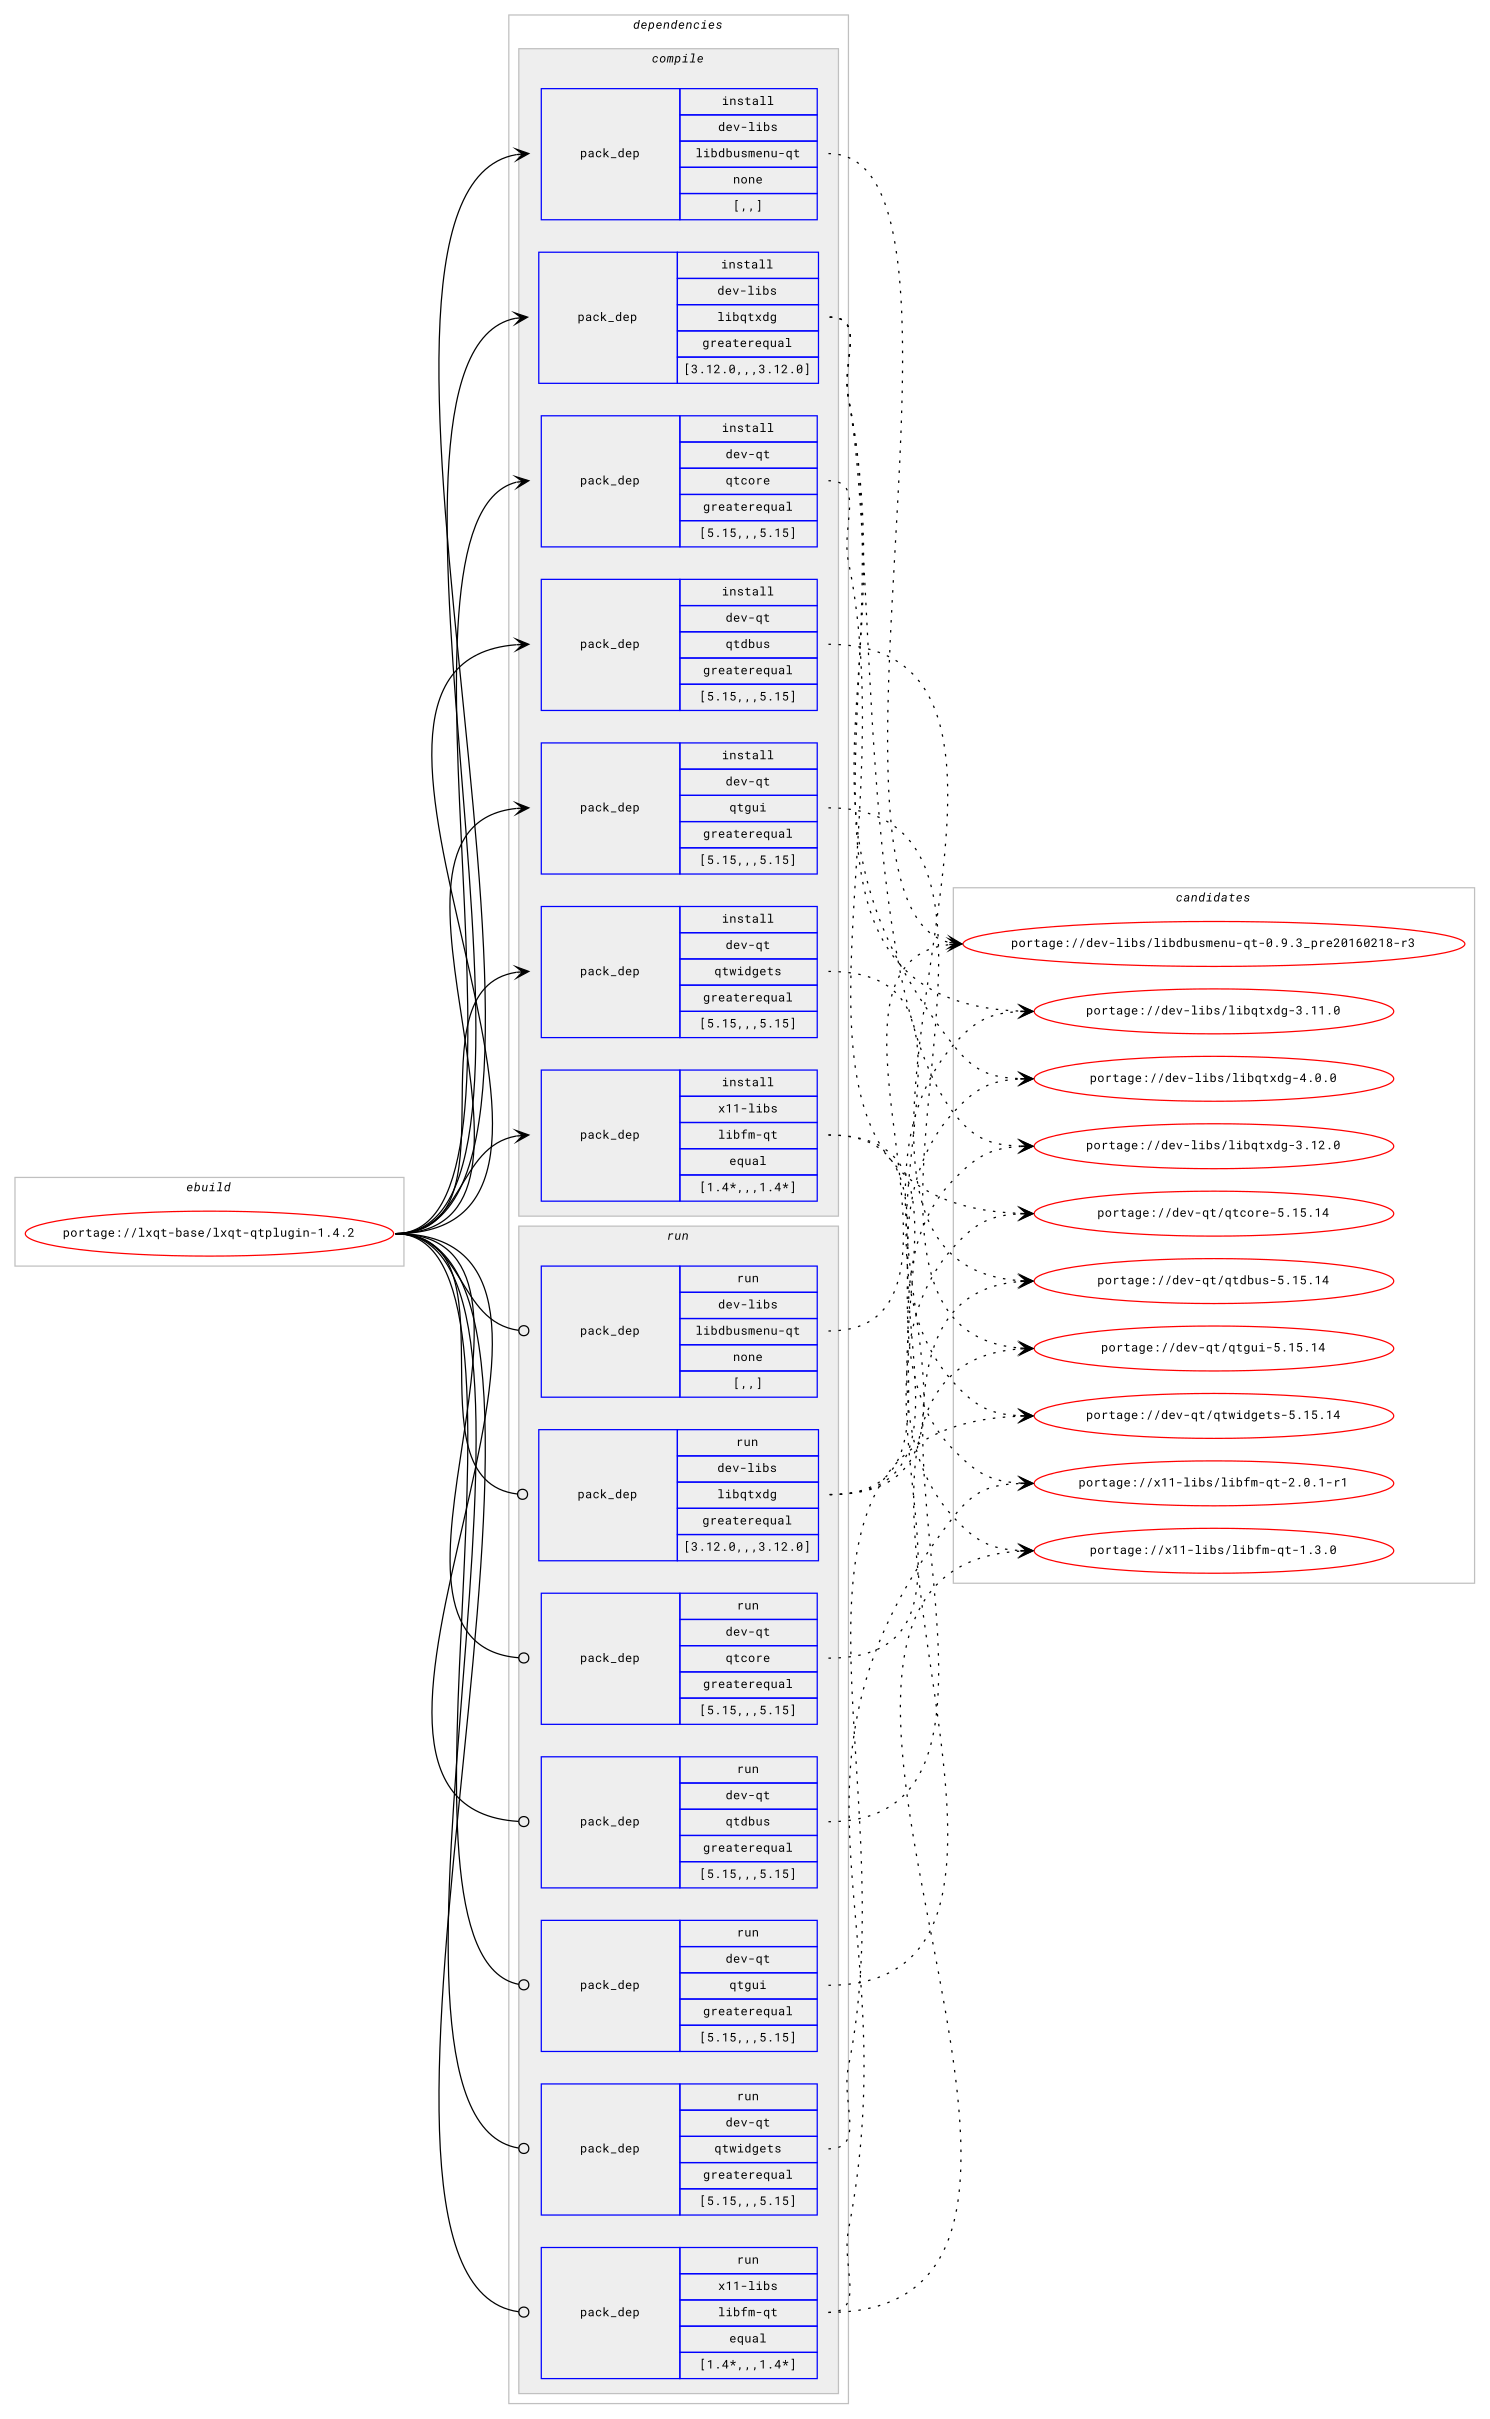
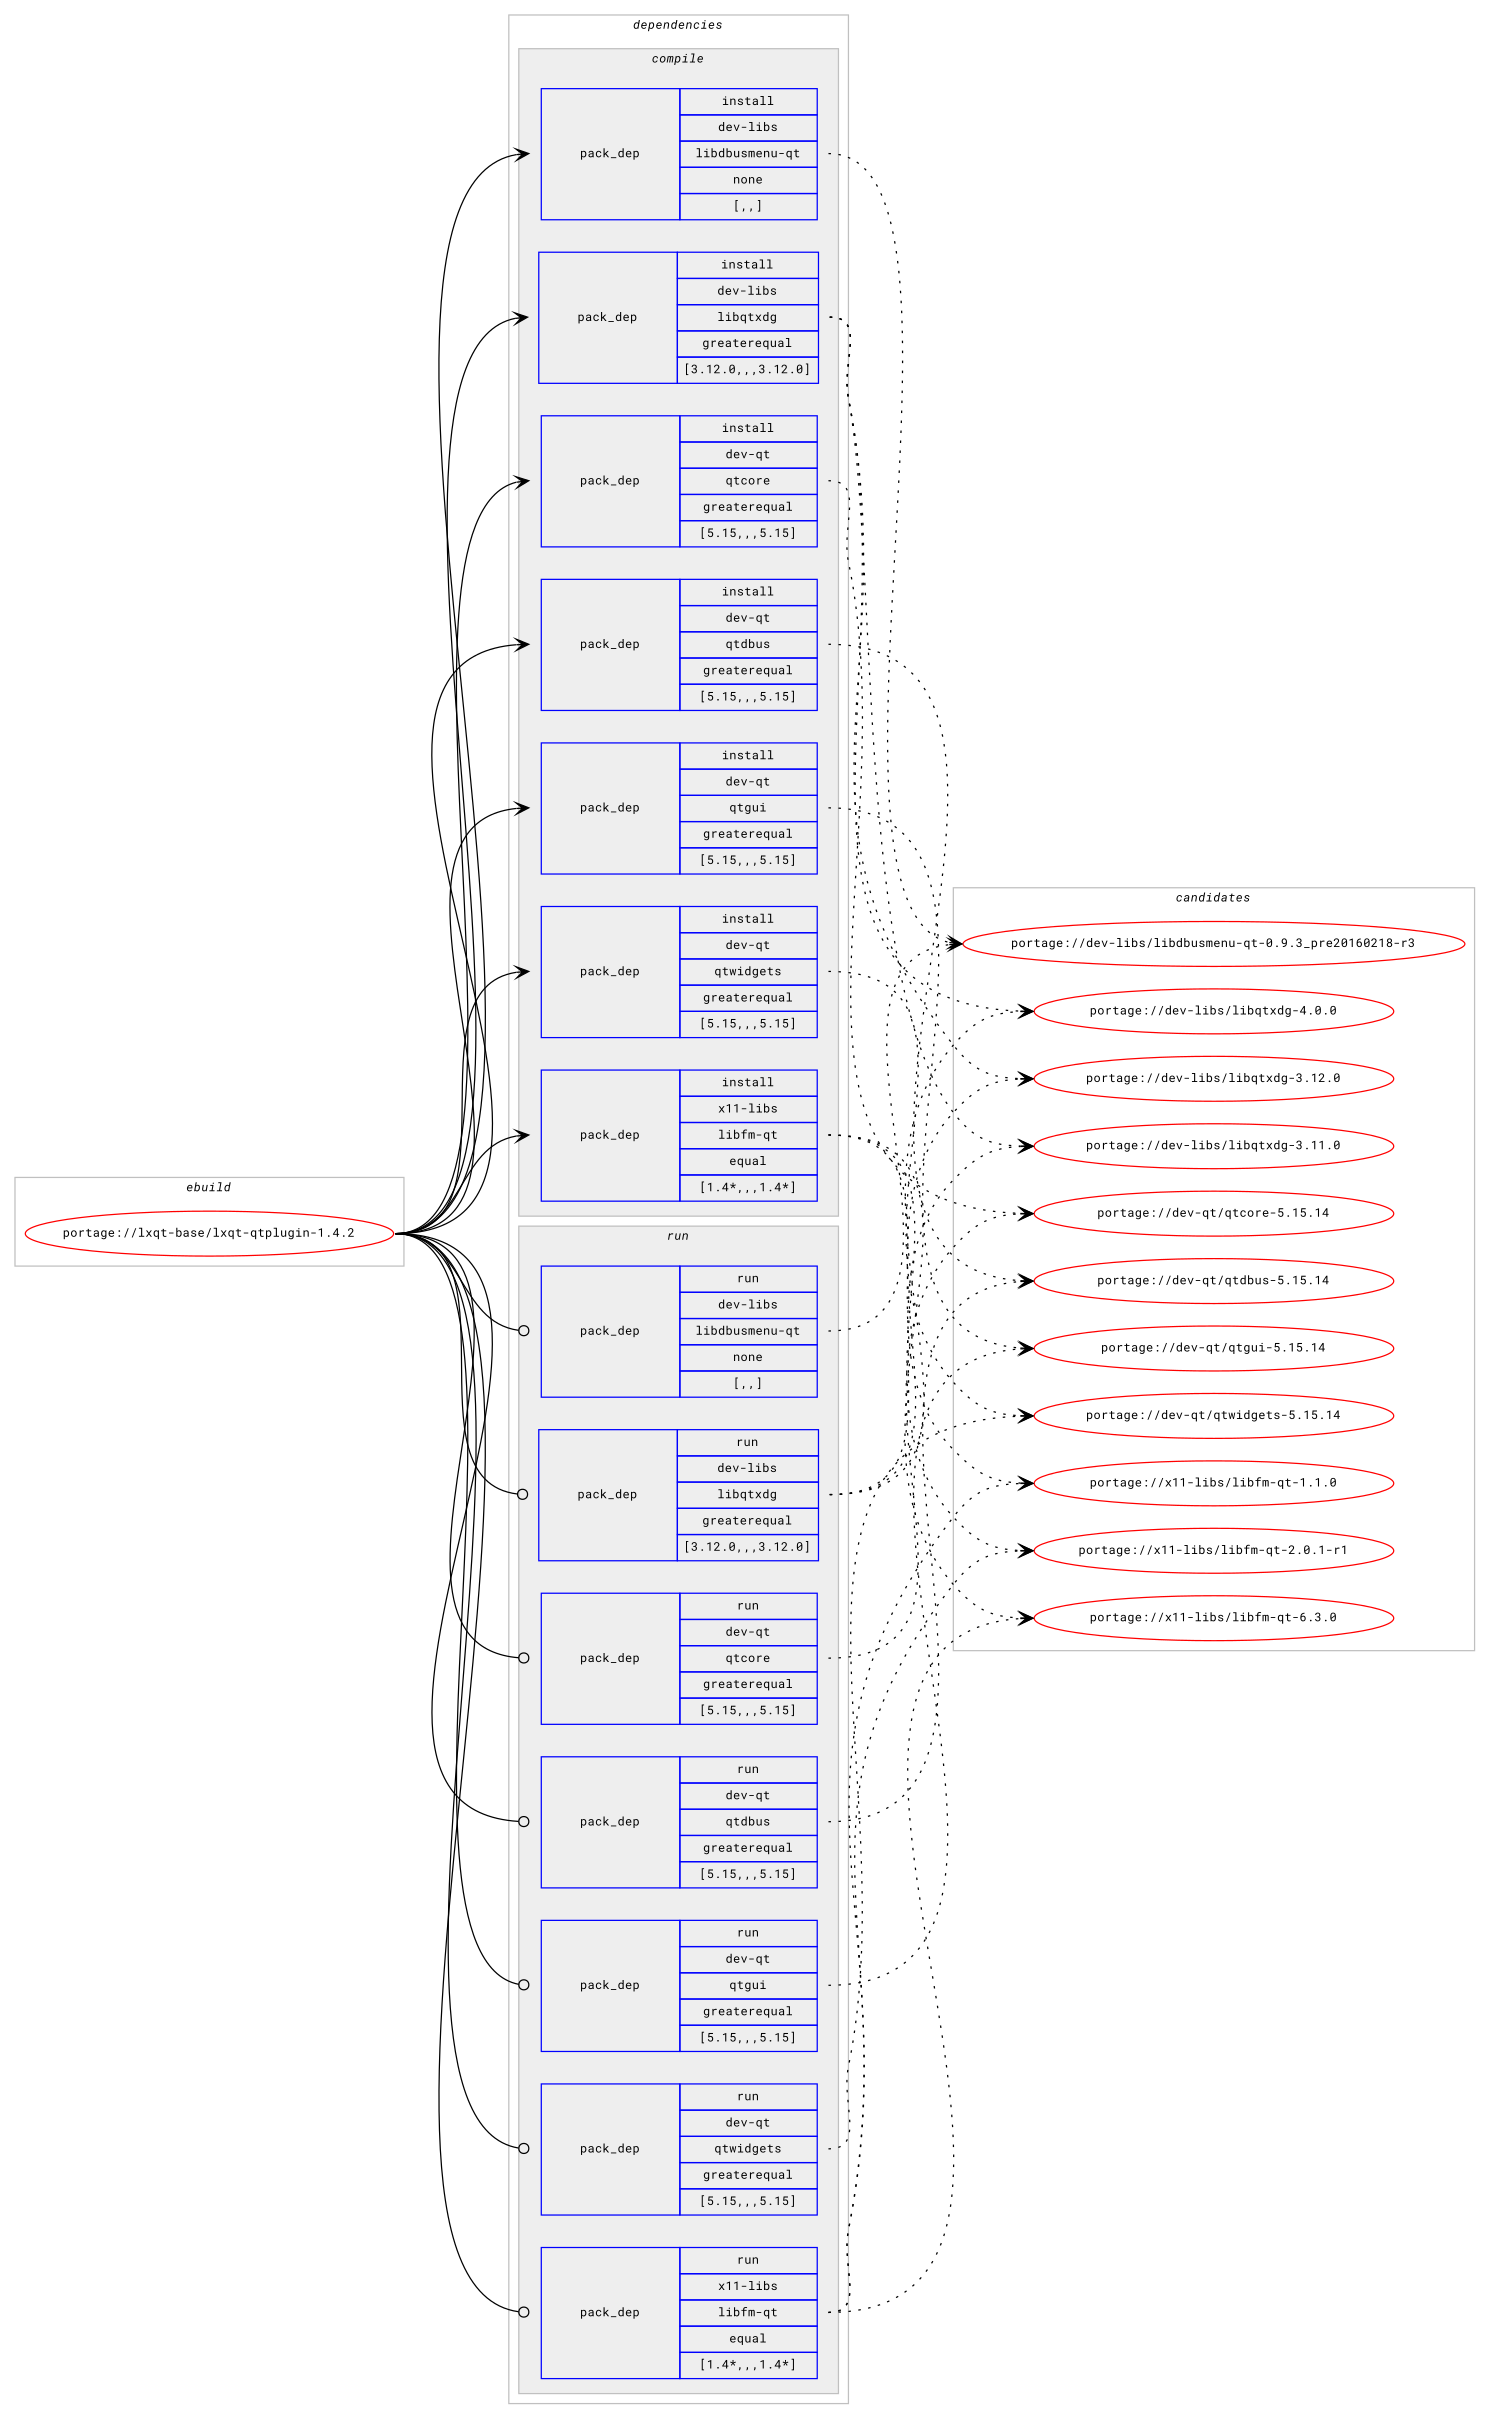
node "portage://x11-libs/libfm-qt-1.1.0": added
node "portage://x11-libs/libfm-qt-1.3.0": label "portage://x11-libs/libfm-qt-1.3.0" -> "portage://x11-libs/libfm-qt-6.3.0"
